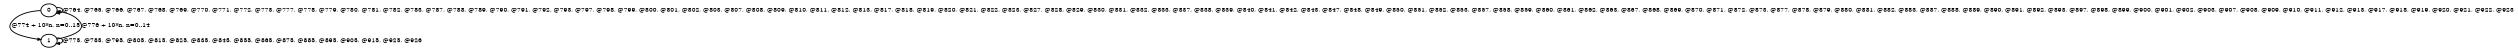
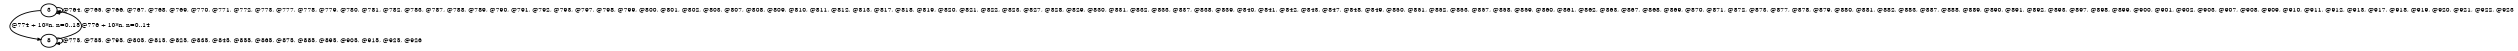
node "0": label "0" -> "3"
node "1": label "1" -> "8"
